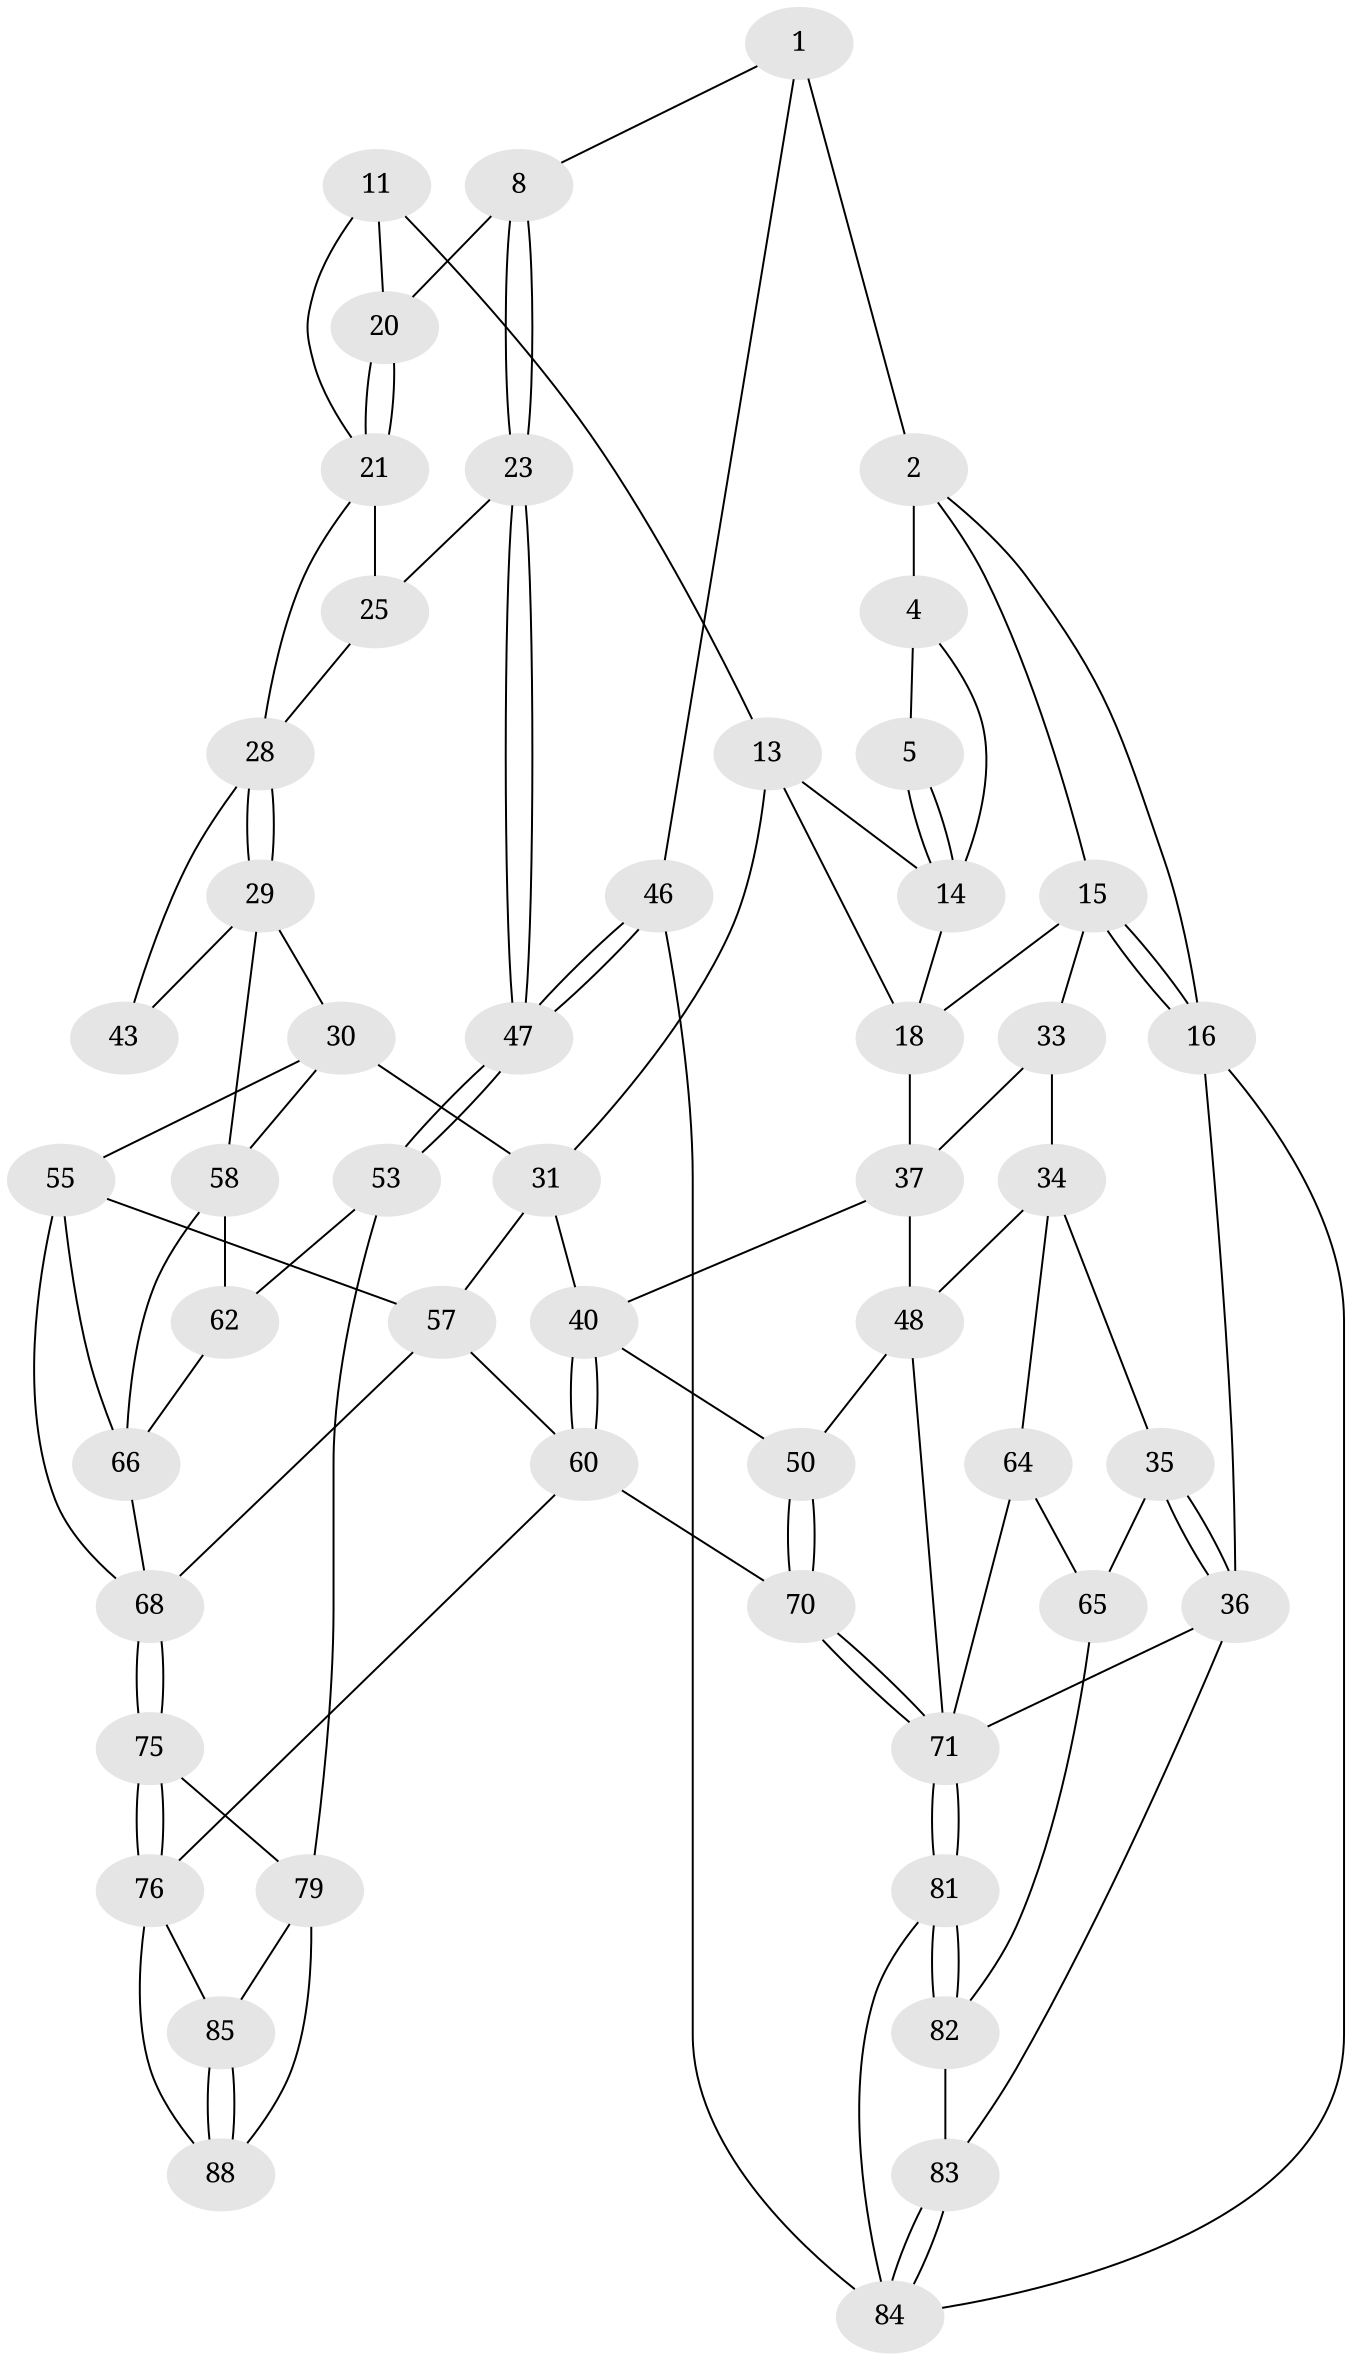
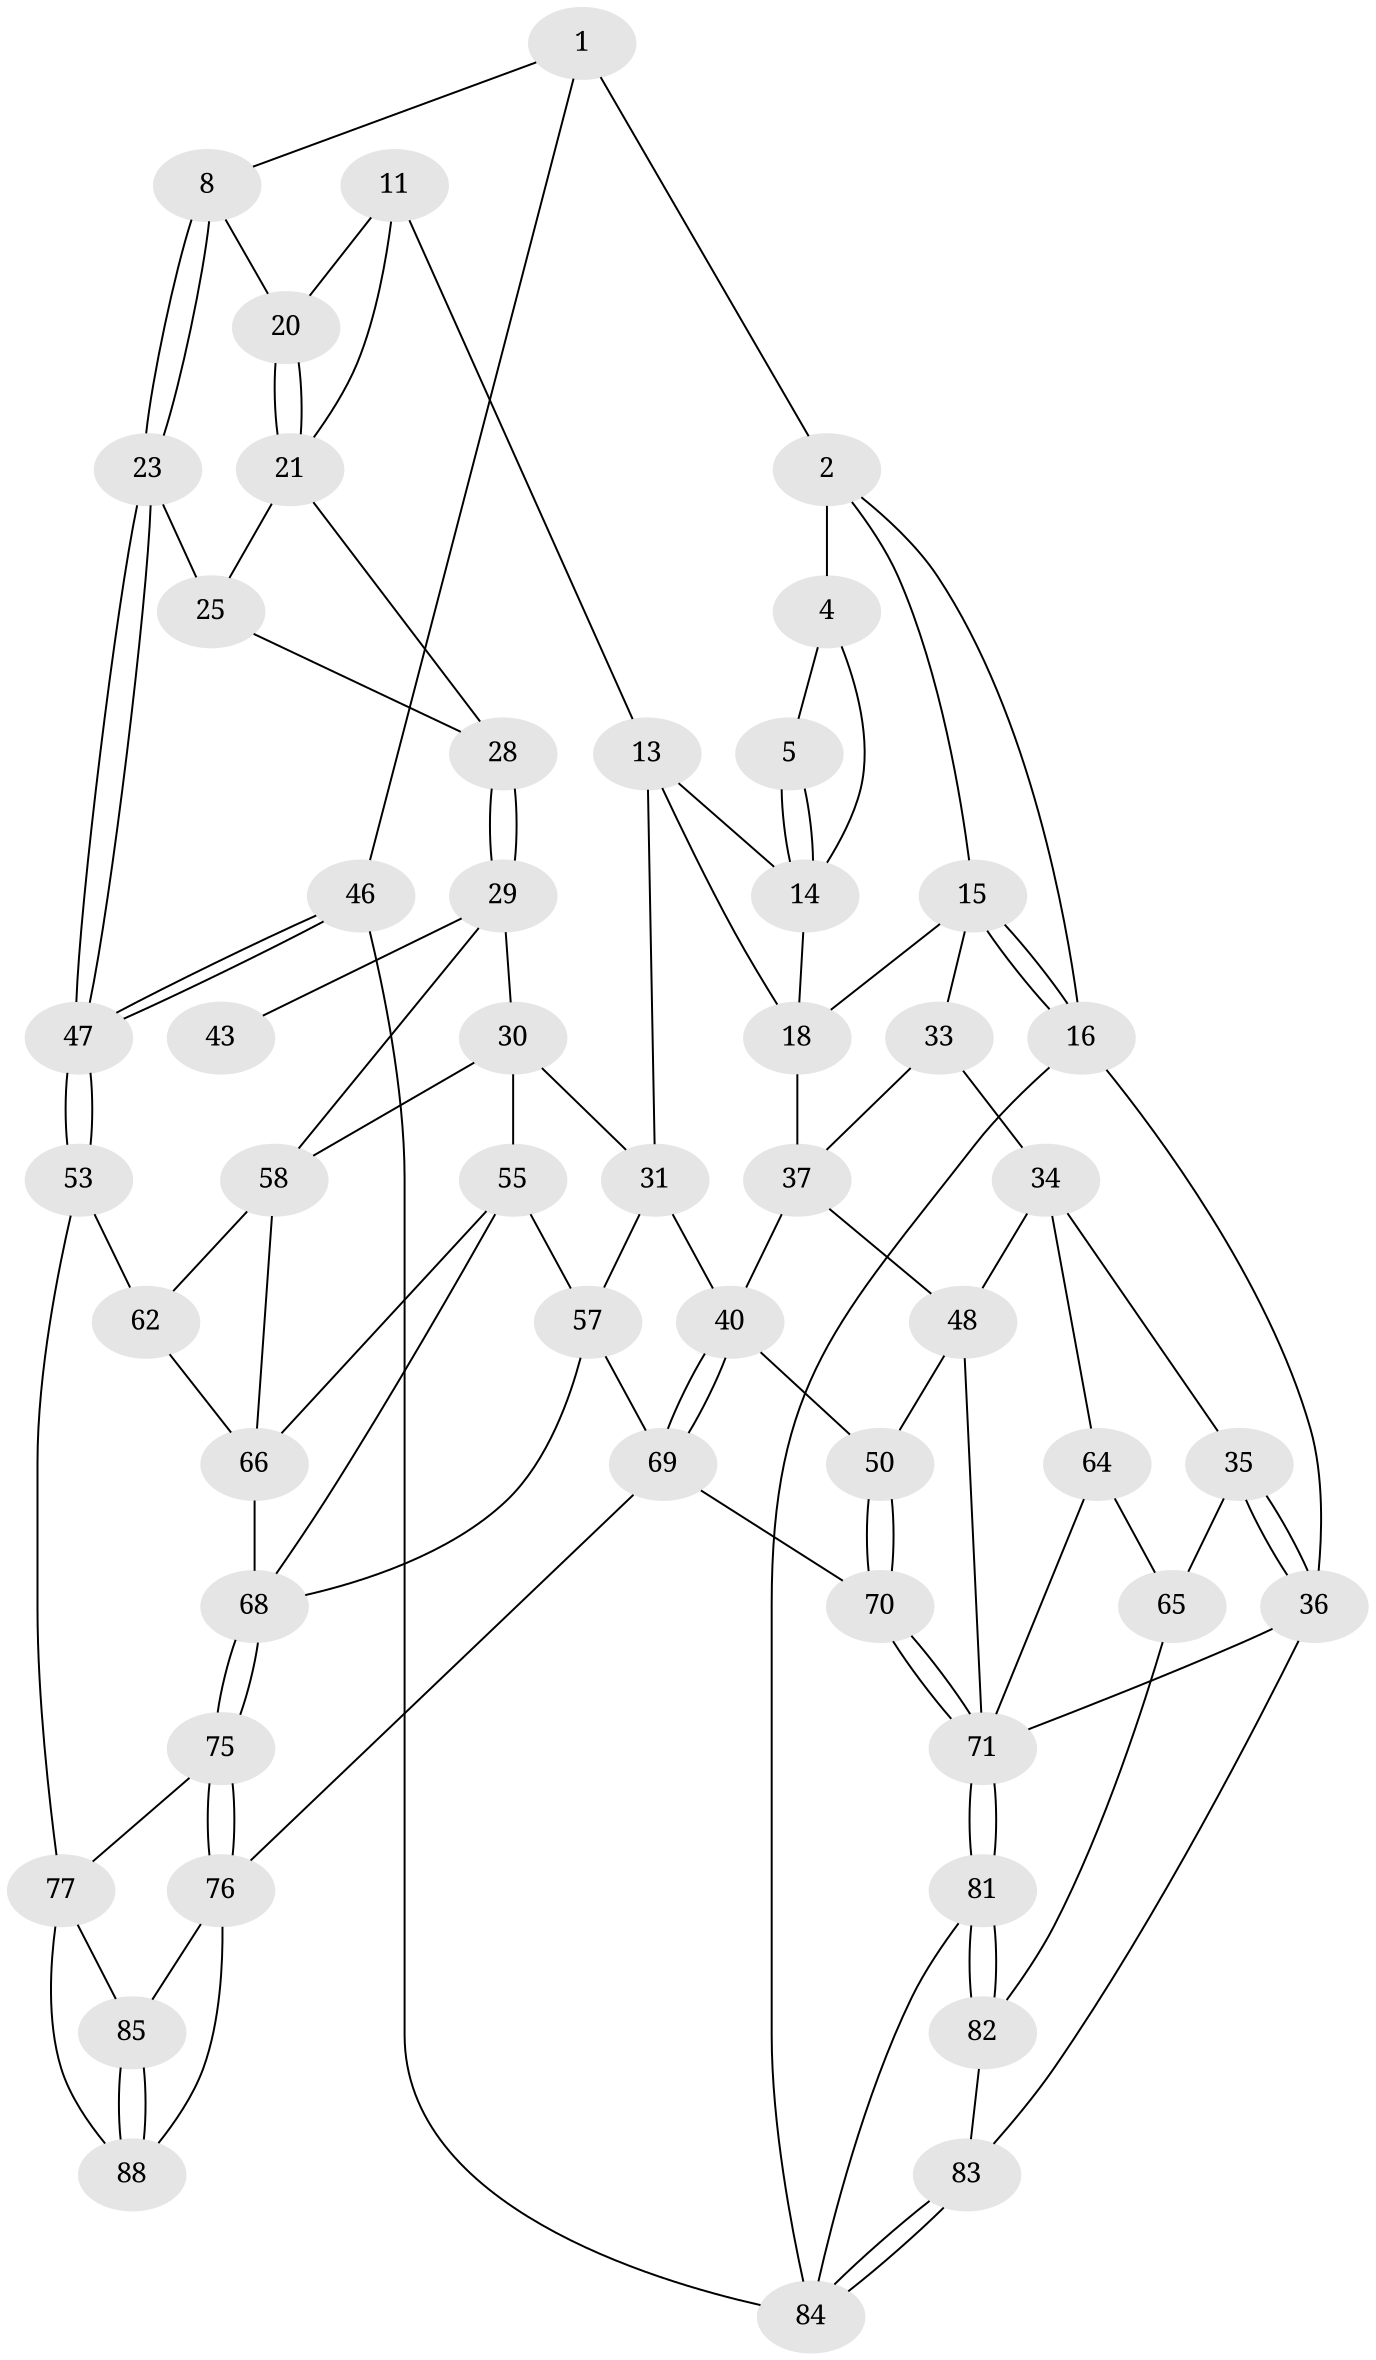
edge "28" -- "43": removed
node "60": label "60" -> "69"
node "79": label "79" -> "77"
